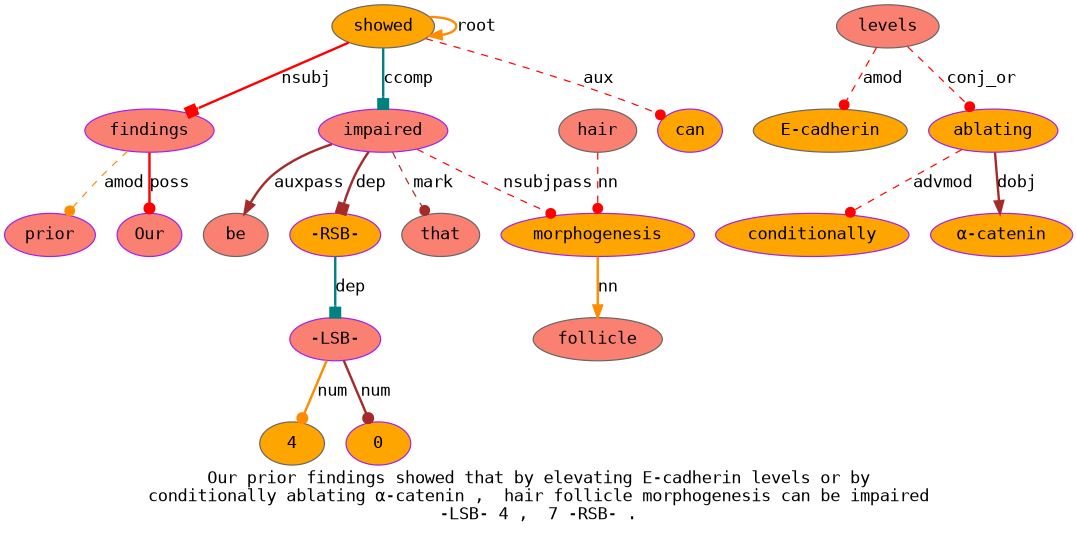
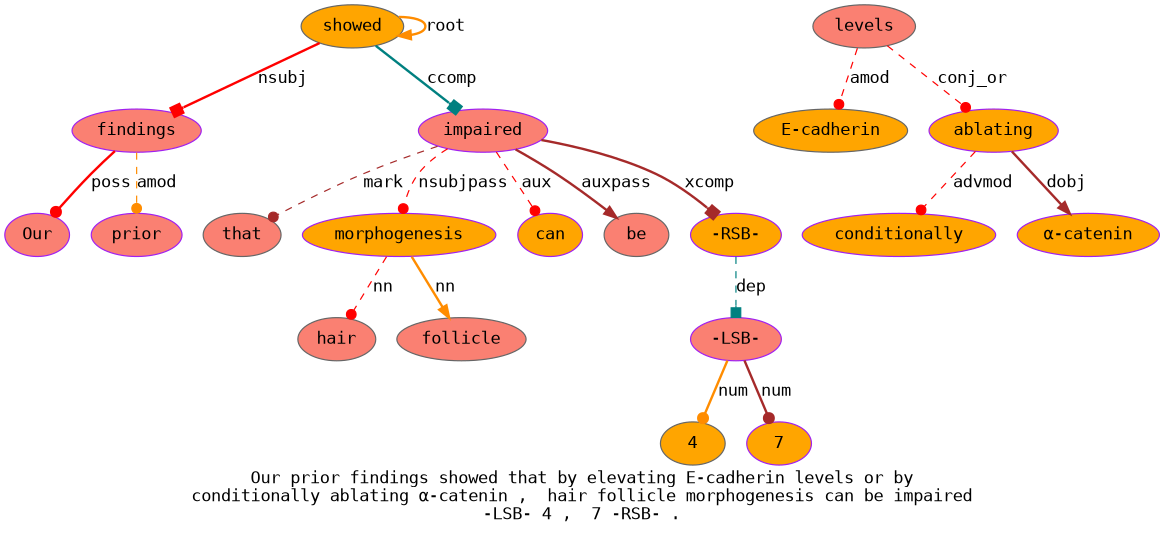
edge "showed" -> "can": now "impaired" -> "can"
edge "hair" -> "morphogenesis": reversed
edge "impaired" -> "-RSB-": label "dep" -> "xcomp"
edge "-RSB-" -> "-LSB-": style bold -> dashed
node "0": label "0" -> "7"
